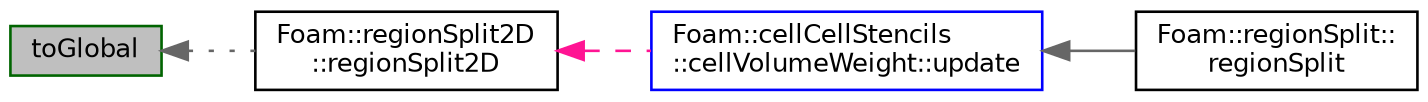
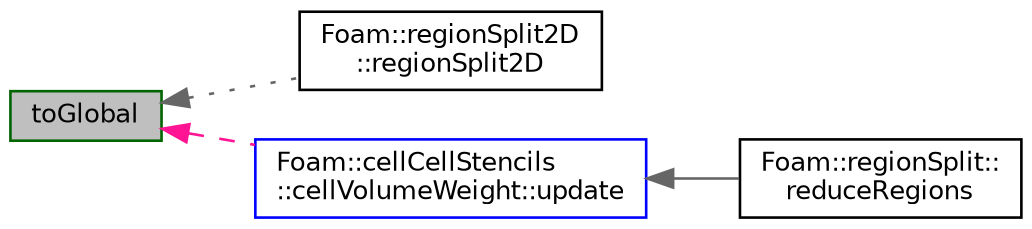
edge "Foam::cellCellStencils ::cellVolumeWeight::update" -> "Foam::regionSplit2D ::regionSplit2D": now "Foam::cellCellStencils ::cellVolumeWeight::update" -> "toGlobal"
node "Foam::regionSplit:: regionSplit": label "Foam::regionSplit:: regionSplit" -> "Foam::regionSplit:: reduceRegions"
